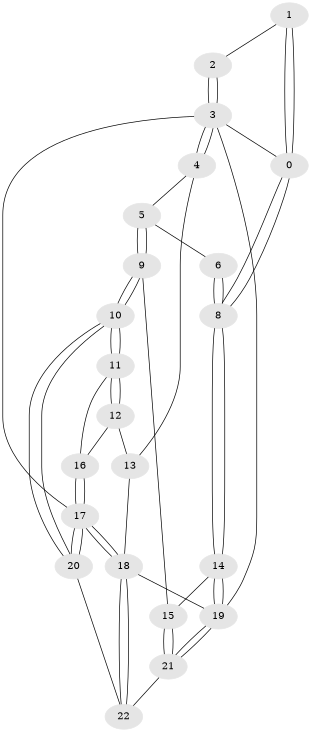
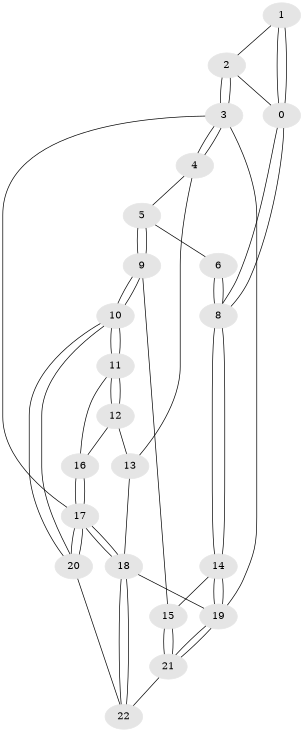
edge "3" -- "0": now "2" -- "0"
